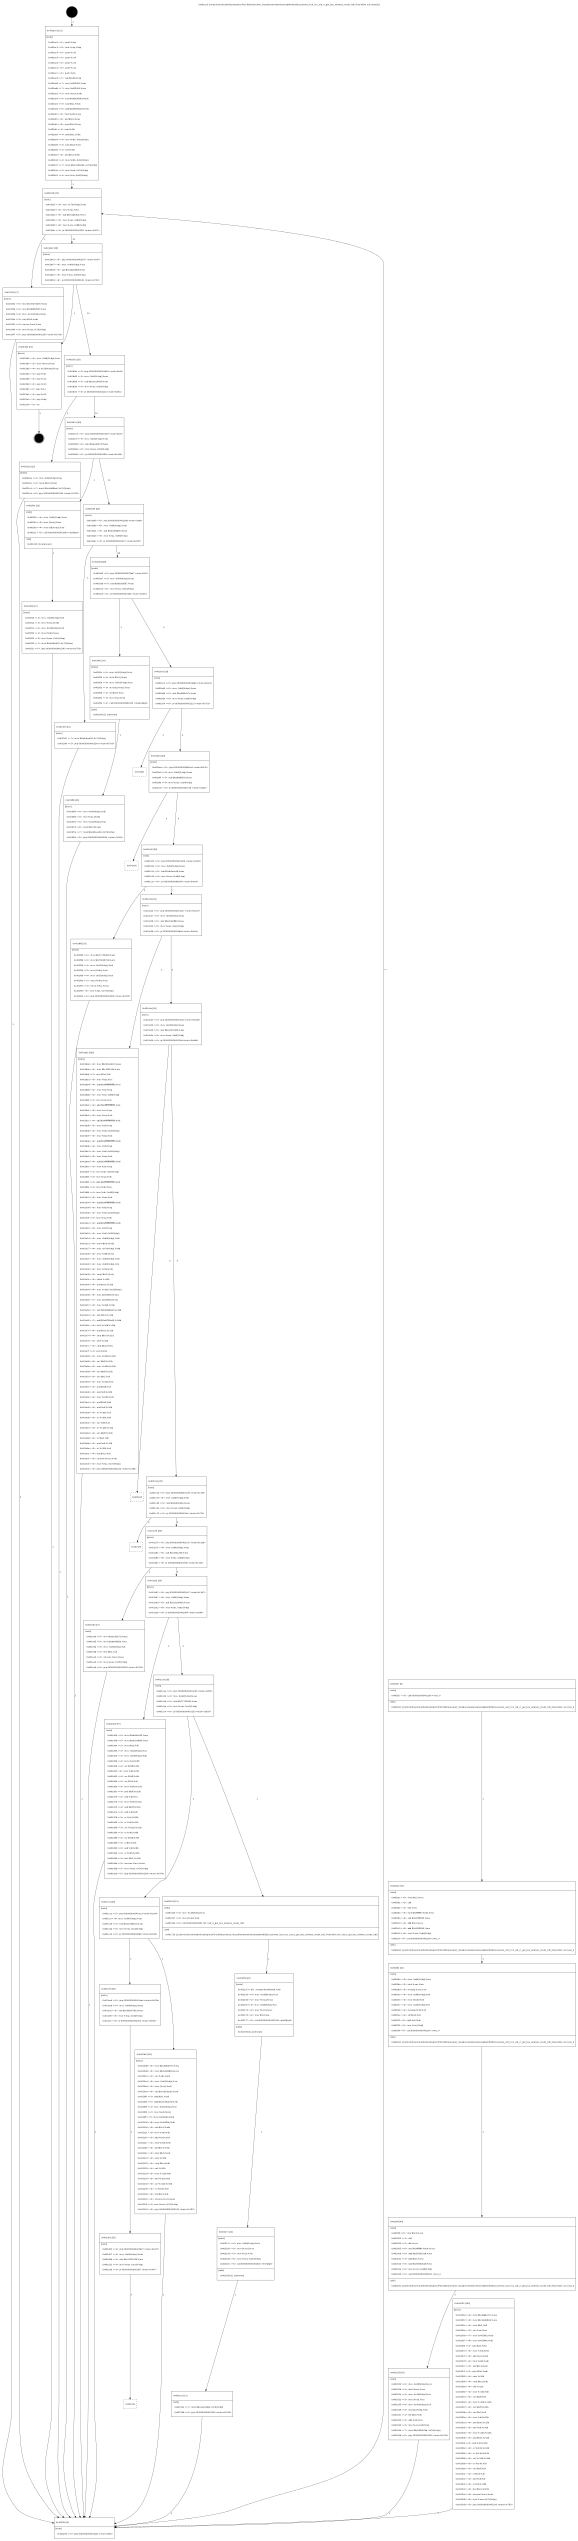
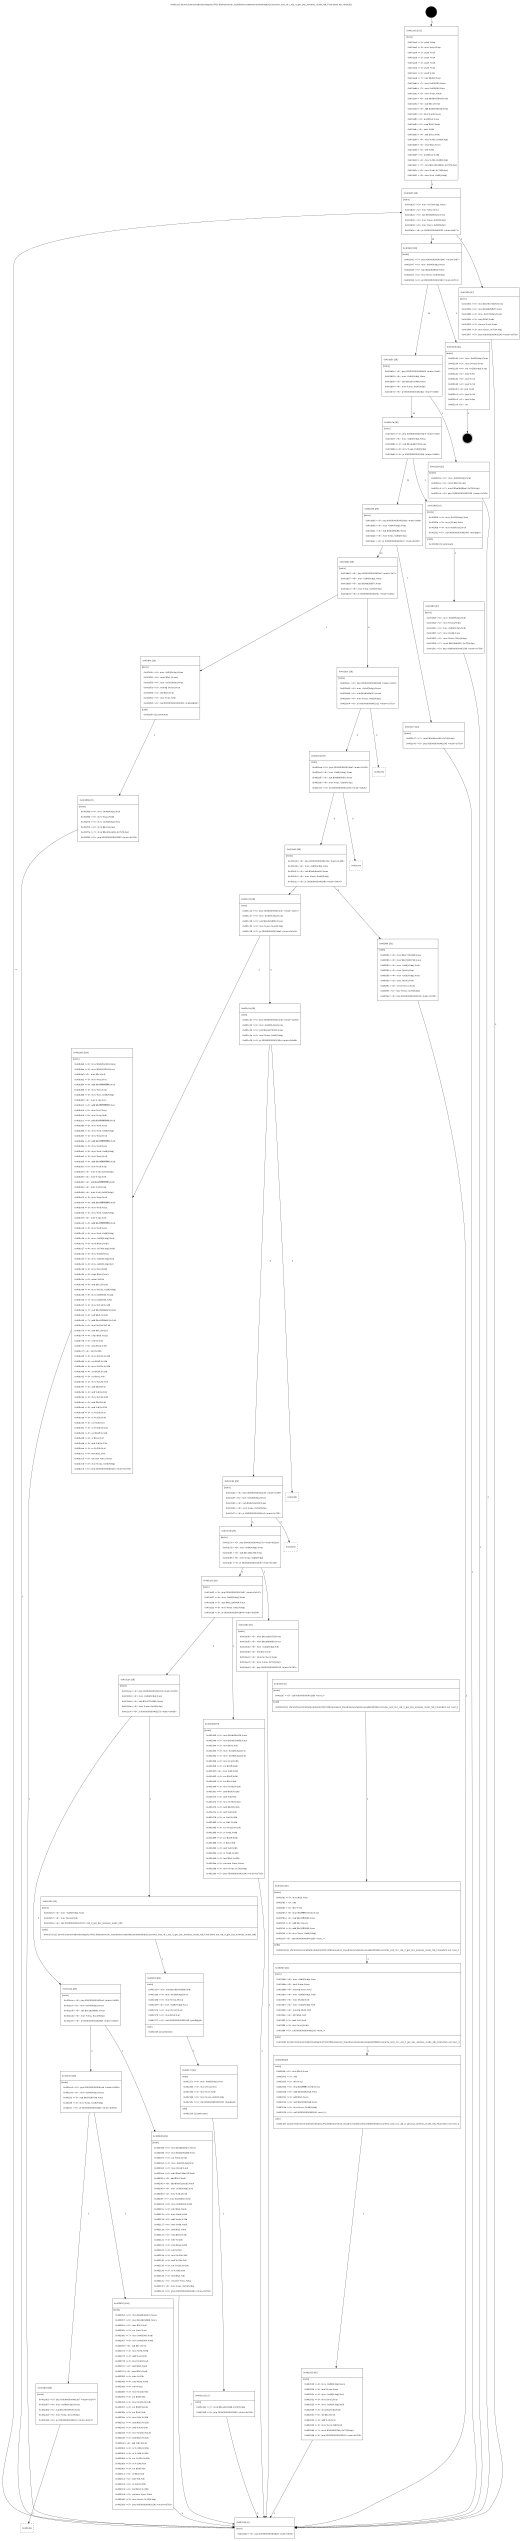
edge "0x401ce6 [28]" -> "0x402052 [134]": added, label "1"
